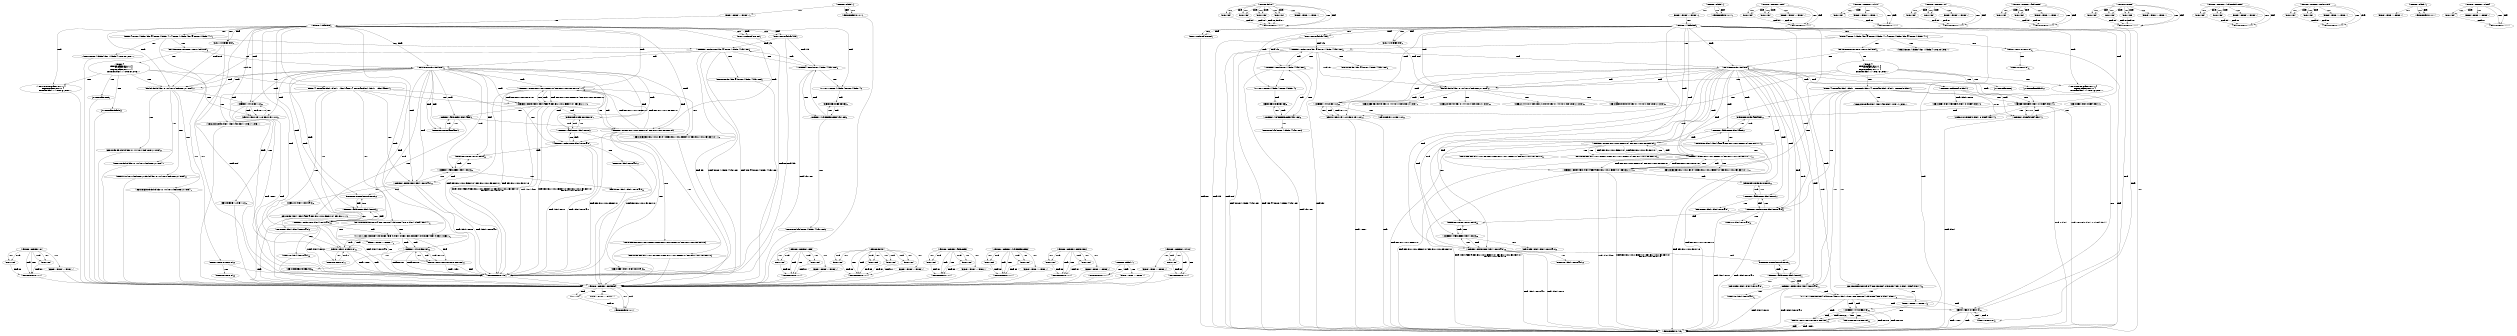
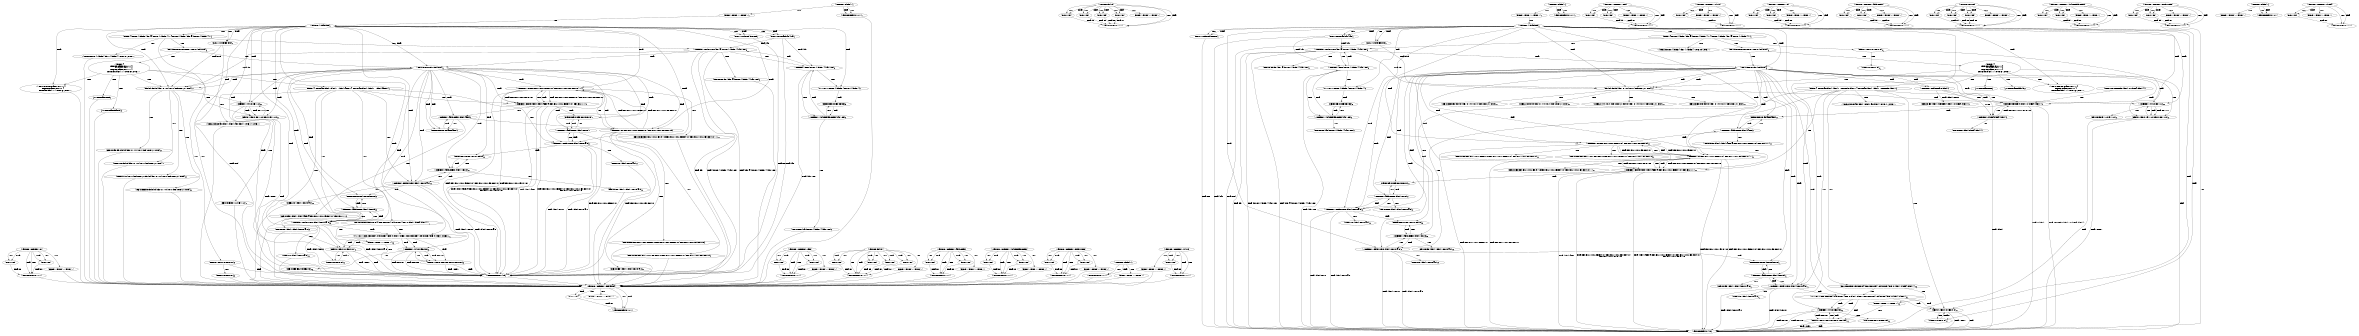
edge "(memset,memset(&vblank, 0, sizeof(vblank)))" -> "(<operator>.sizeOf,sizeof(vblank))": label "EINVAL: " -> "AST: "
edge "(<operator>.sizeOf,sizeof(vblank))" -> "(memset,memset(&vblank, 0, sizeof(vblank)))": label "CFG: " -> "DDG: FB_VBLANK_HAVE_VSYNC"
edge "(IDENTIFIER,vblank,sizeof(vblank))" -> "(<operator>.sizeOf,sizeof(vblank))": reversed
edge "(memset,memset(&vblank, 0, sizeof(vblank)))" -> "(LITERAL,0,memset(&vblank, 0, sizeof(vblank)))": reversed
